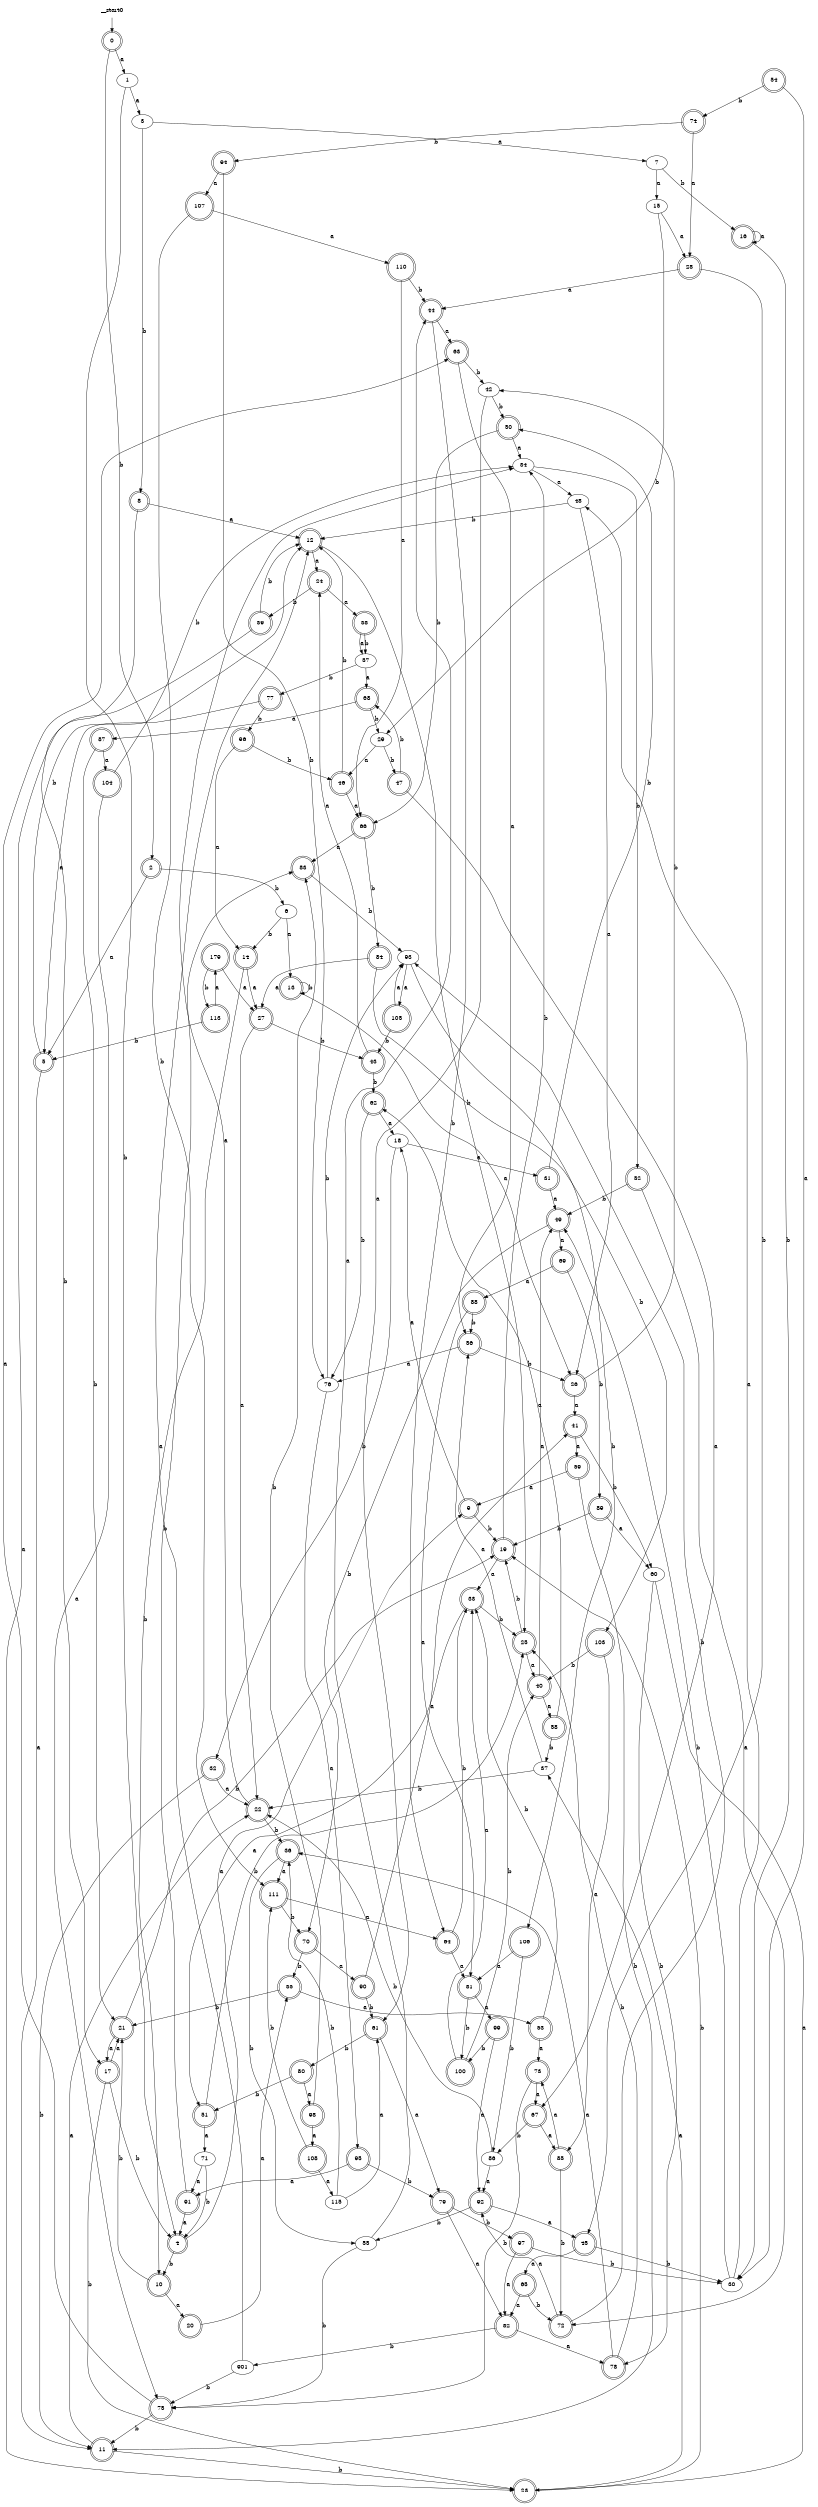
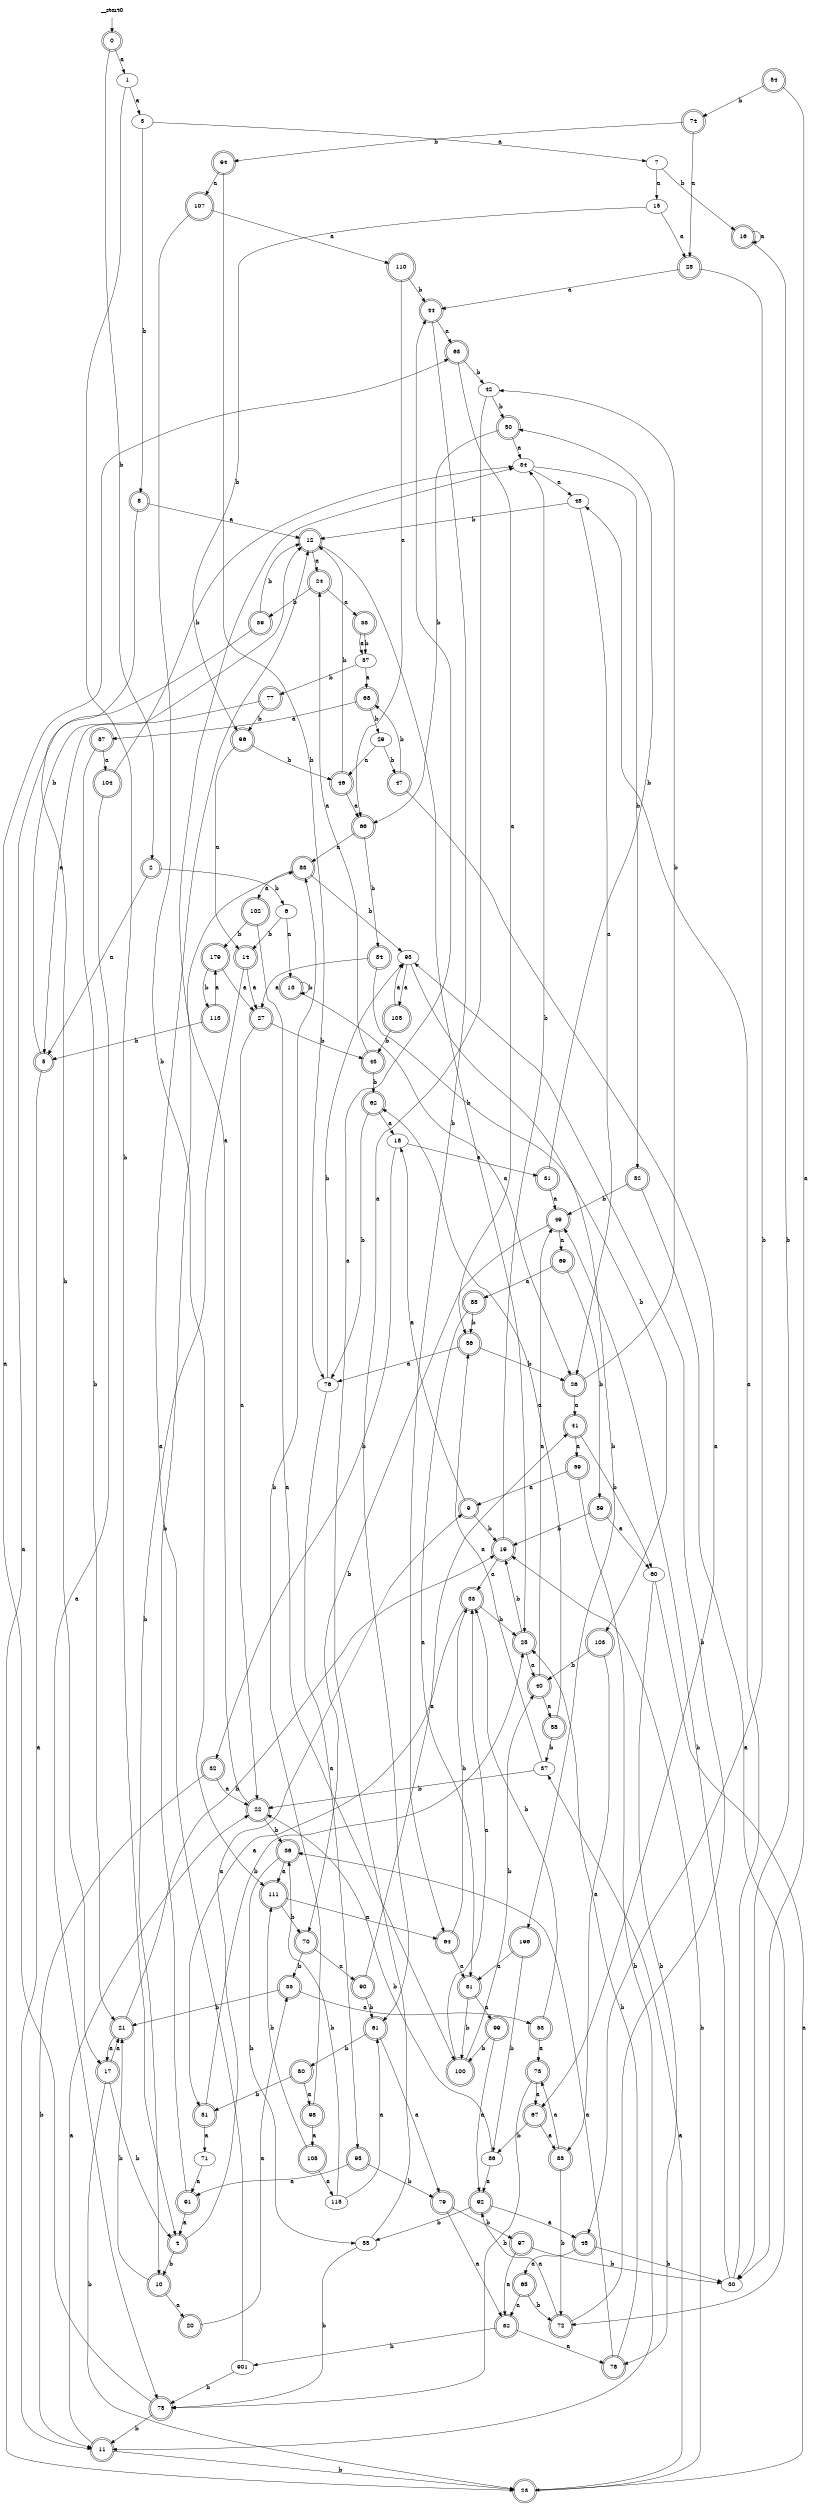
edge "15" -> "29": now "15" -> "96"
node "102": added
node "106": label "106" -> "196"
edge "71" -> "4": removed, label "b"
